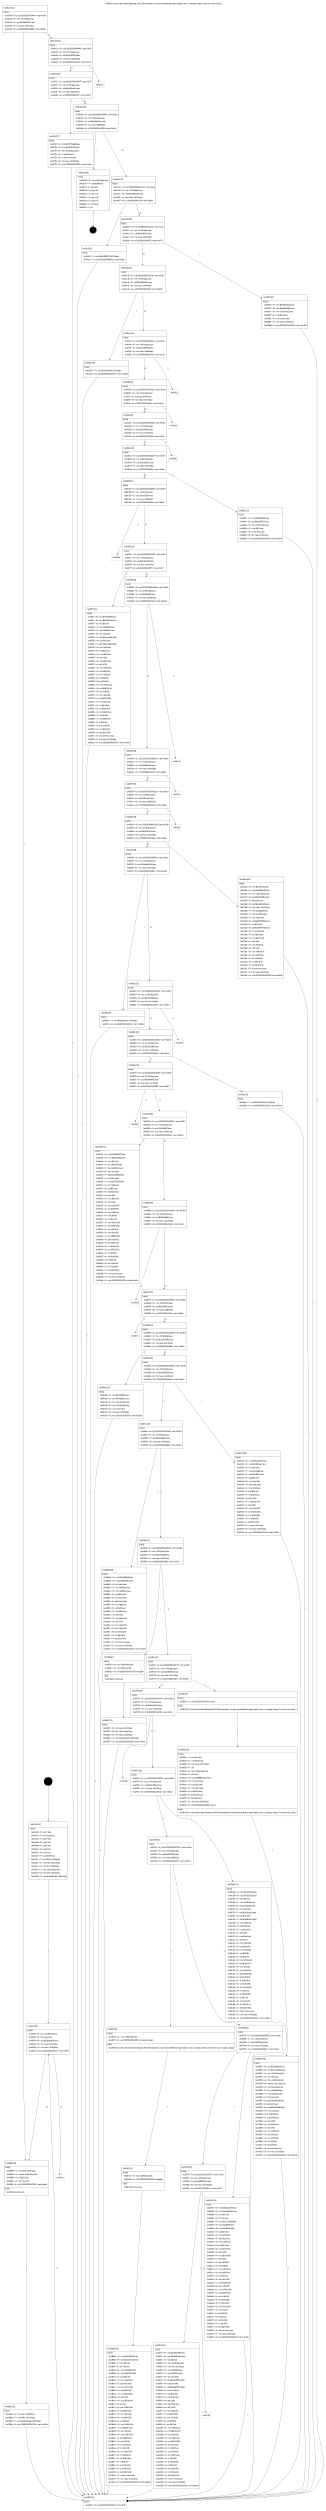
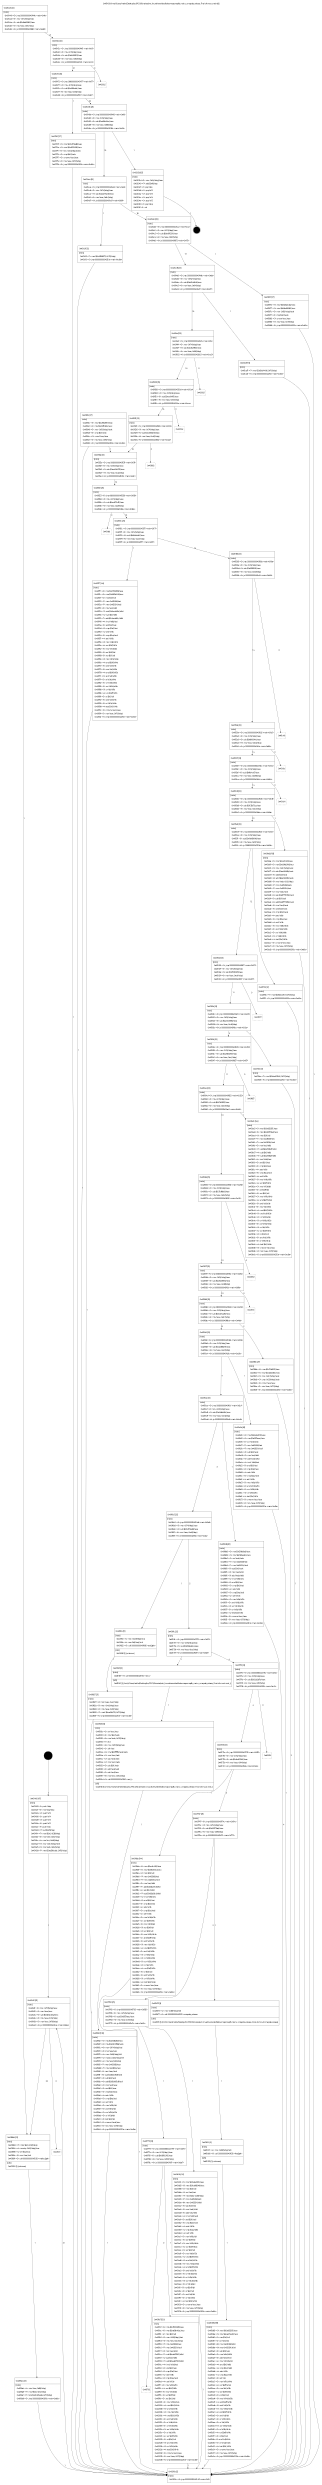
edge "0x40153a [25]" -> "0x40183c [27]": reversed
